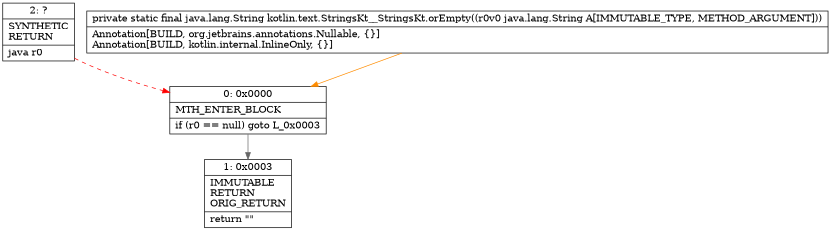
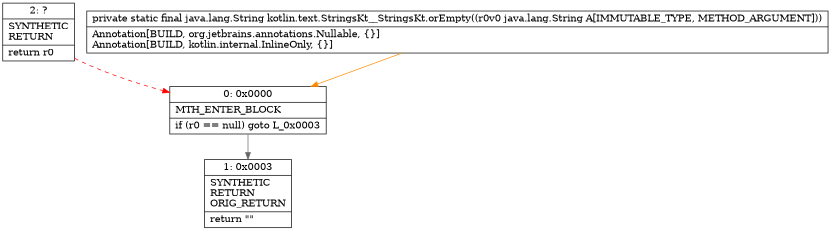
node "2: ?": text "java r0" -> "return r0"
node "1: 0x0003": text "IMMUTABLE" -> "SYNTHETIC"
